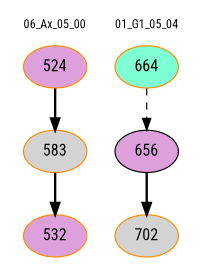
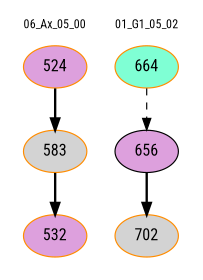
cluster "01_G1_05_04": label "01_G1_05_04" -> "01_G1_05_02"
